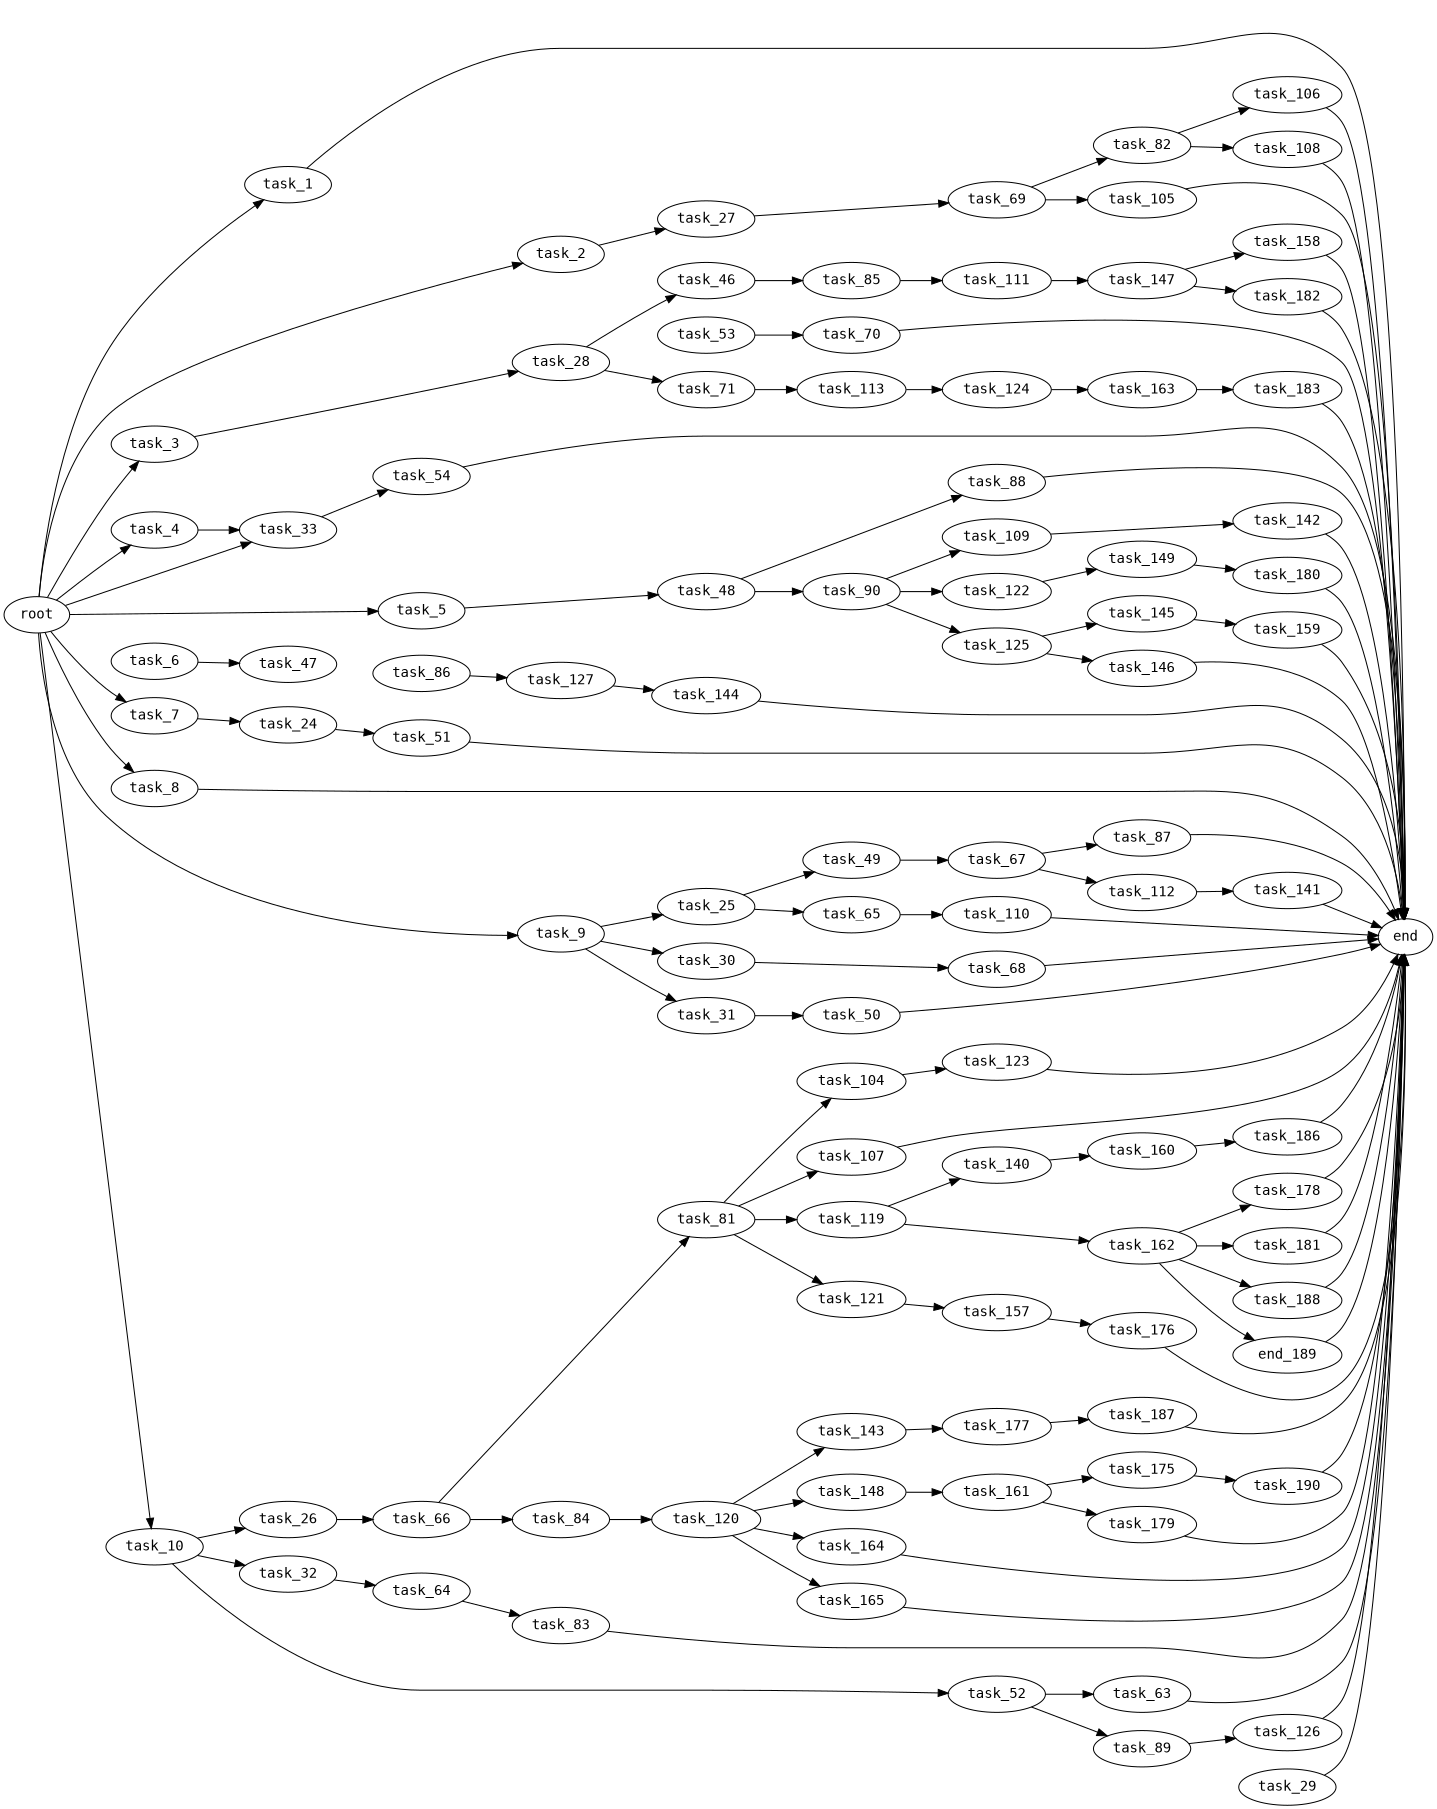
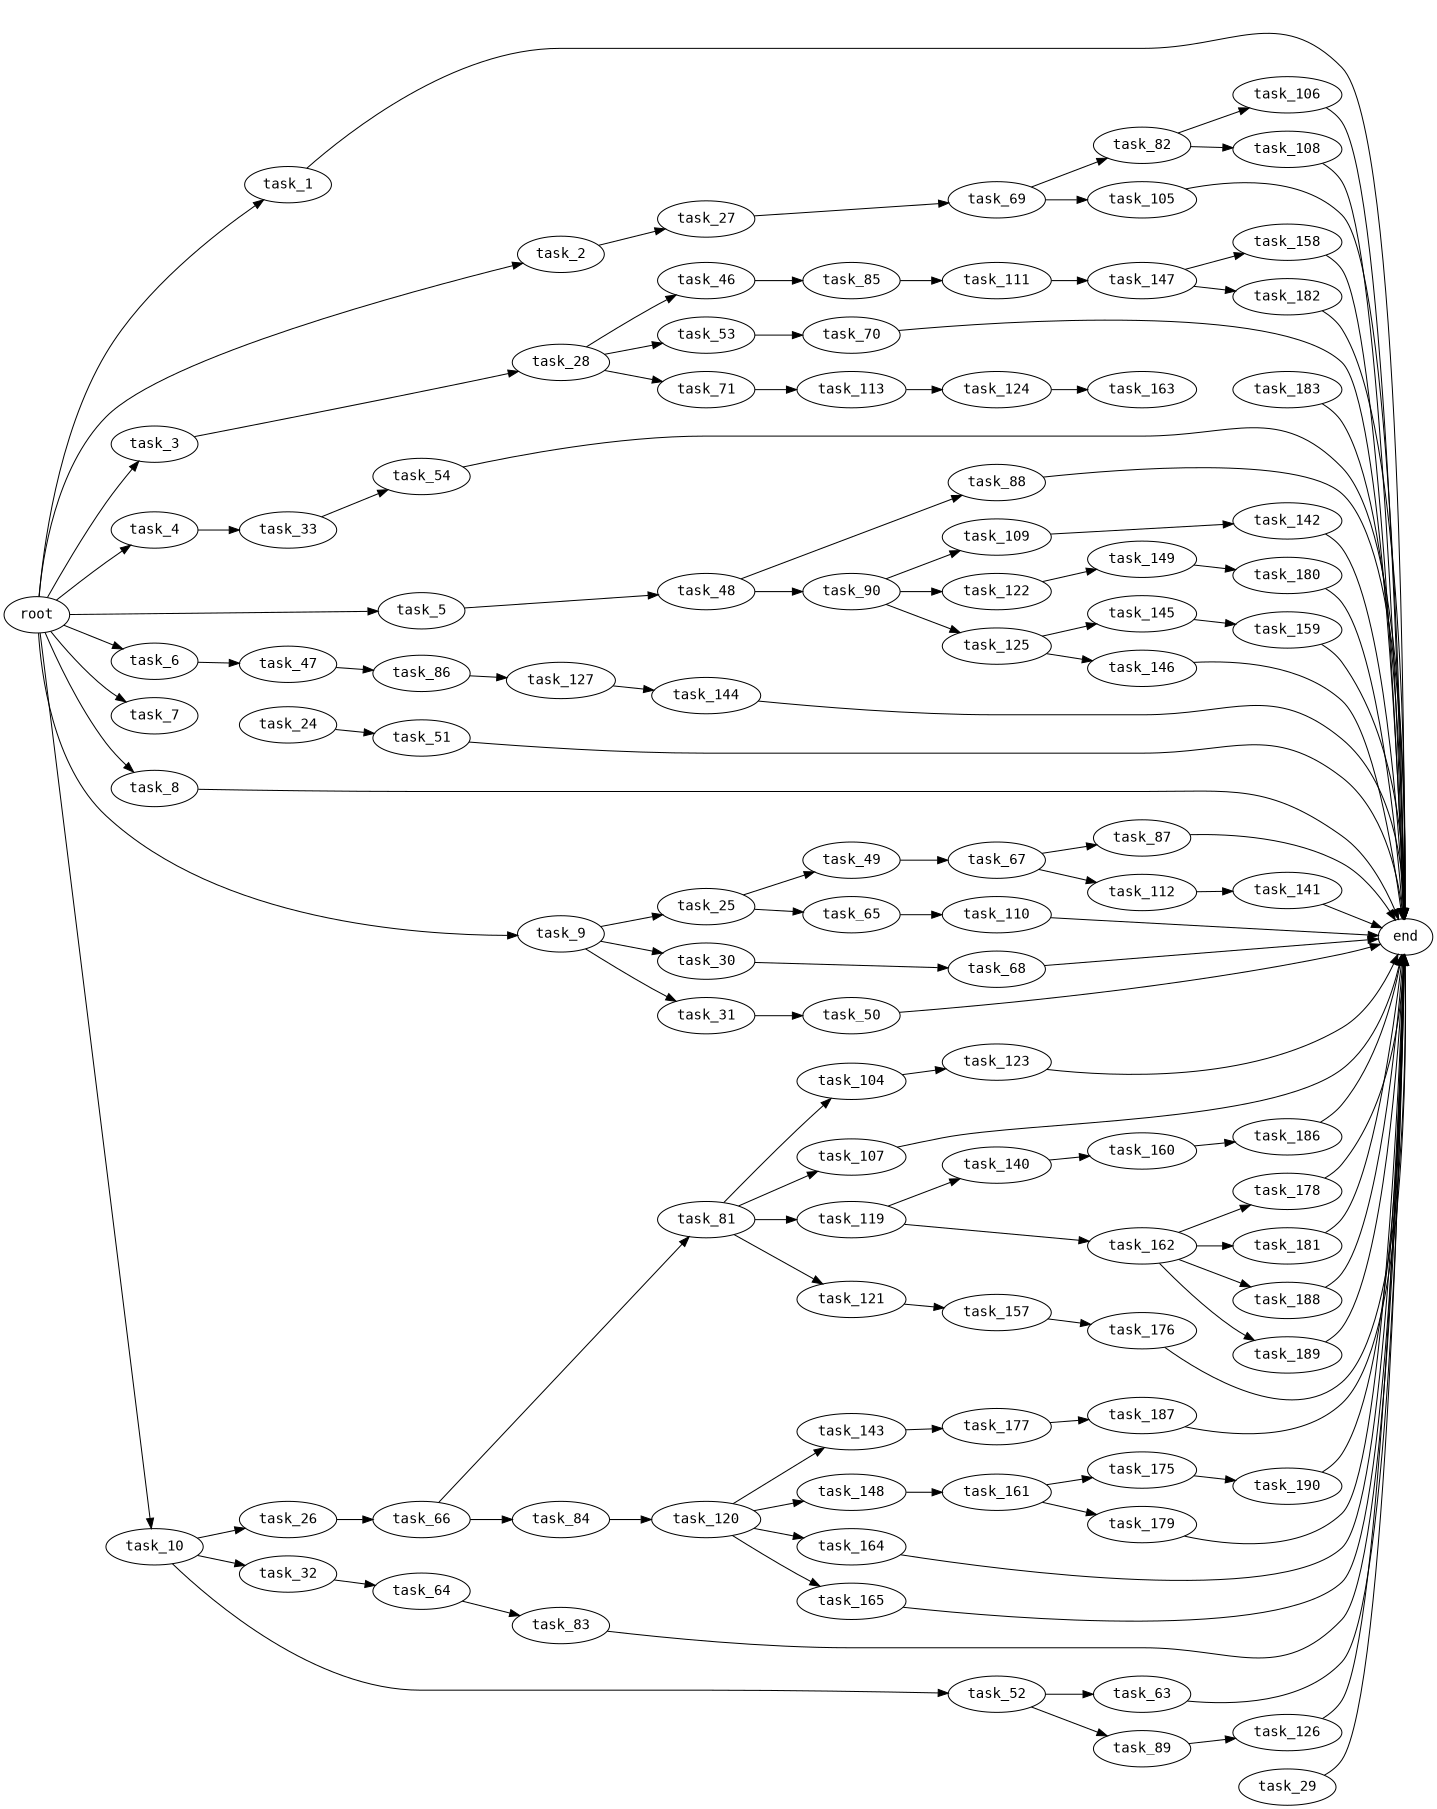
edge "task_28" -> "task_53": added
edge "task_163" -> "task_183": removed
edge "root" -> "task_33": now "root" -> "task_6"
edge "task_47" -> "task_86": added
edge "task_7" -> "task_24": removed
node "end_189": label "end_189" -> "task_189"
